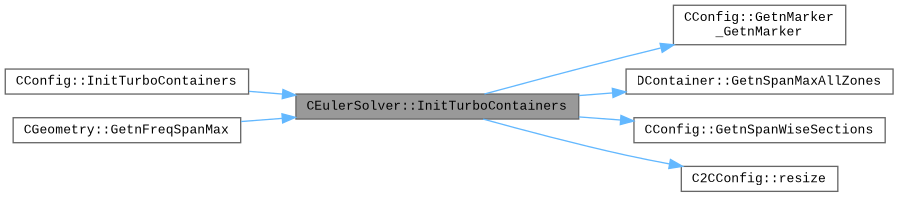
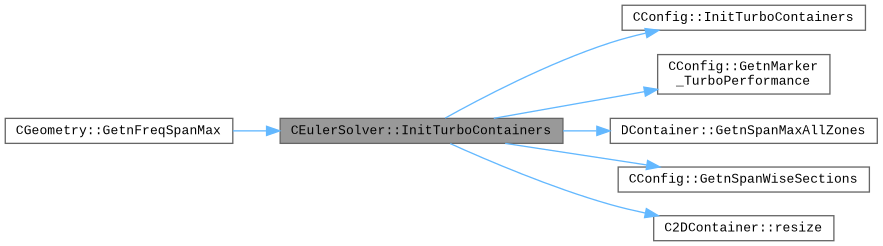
node "CConfig::GetnMarker _GetnMarker": label "CConfig::GetnMarker _GetnMarker" -> "CConfig::GetnMarker _TurboPerformance"
edge "CConfig::InitTurboContainers" -> "CEulerSolver::InitTurboContainers": reversed
node "C2CConfig::resize": label "C2CConfig::resize" -> "C2DContainer::resize"
